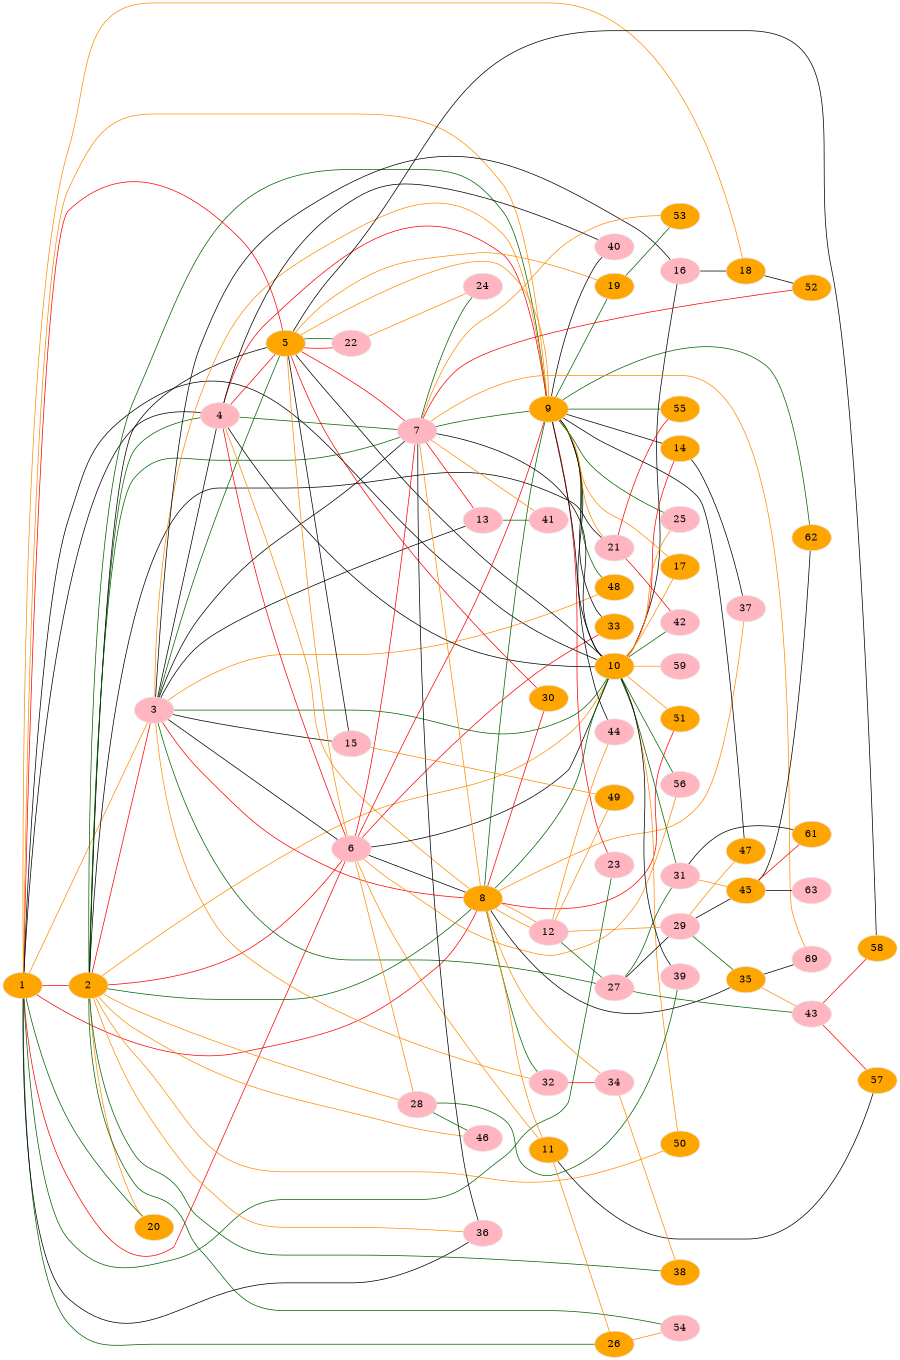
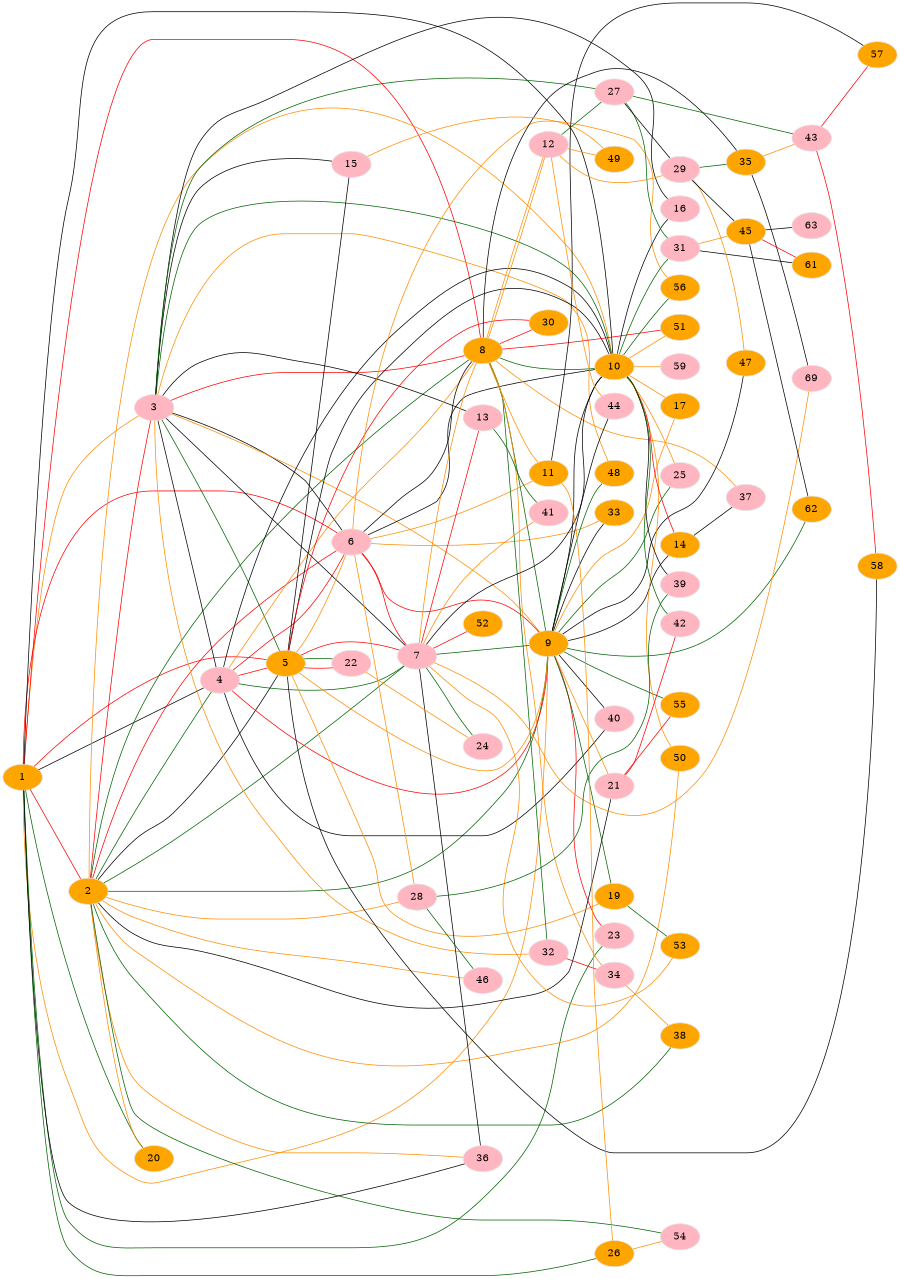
node "18": removed
edge "33" -- "6": color red -> darkorange
node "56": fillcolor lightpink -> orange
